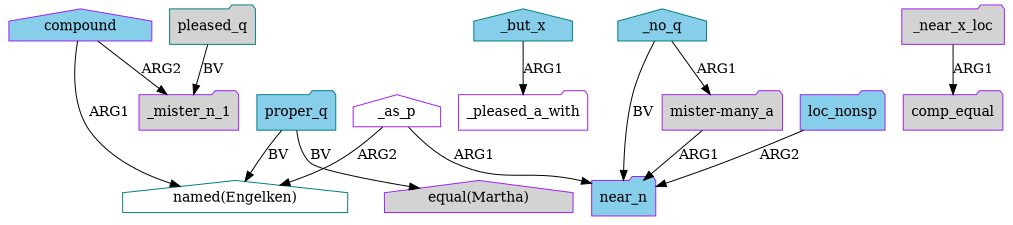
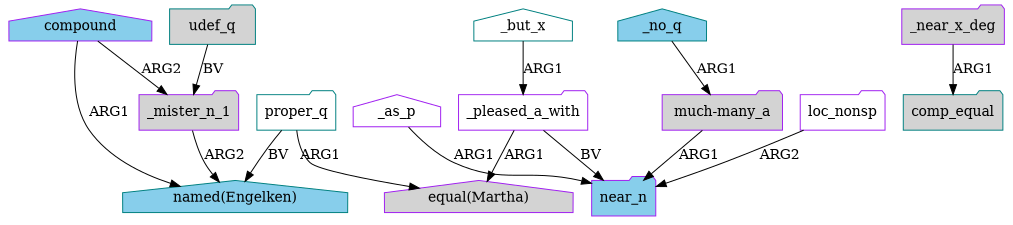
node "pleased_q": label "pleased_q" -> "udef_q"
node "_but_x": fillcolor skyblue -> white
node "_near_x_loc": label "_near_x_loc" -> "_near_x_deg"
edge "_no_q" -> "near_n": now "_pleased_a_with" -> "near_n"
node "proper_q": fillcolor skyblue -> white
node "mister-many_a": label "mister-many_a" -> "much-many_a"
node "loc_nonsp": fillcolor skyblue -> white
node "comp_equal": color purple -> teal
edge "_pleased_a_with" -> "equal(Martha)": added, label "ARG1"
edge "proper_q" -> "equal(Martha)": label "BV" -> "ARG1"
edge "_as_p" -> "named(Engelken)": now "_mister_n_1" -> "named(Engelken)"
node "named(Engelken)": fillcolor white -> skyblue
